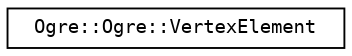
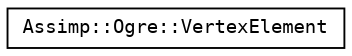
node "Ogre::Ogre::VertexElement": label "Ogre::Ogre::VertexElement" -> "Assimp::Ogre::VertexElement"
